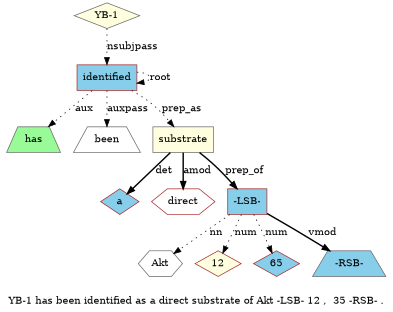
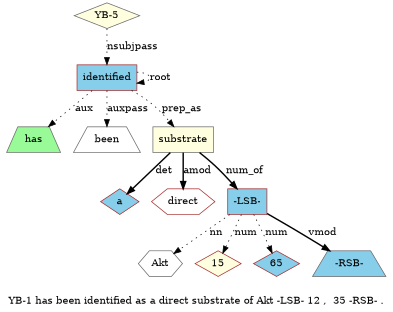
node "YB-1": label "YB-1" -> "YB-5"
edge "substrate" -> "-LSB-": label "prep_of" -> "num_of"
node "12": label "12" -> "15"
